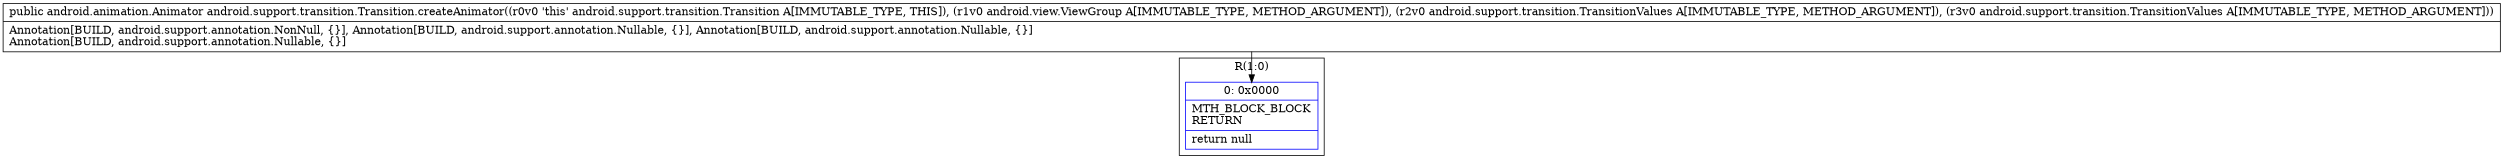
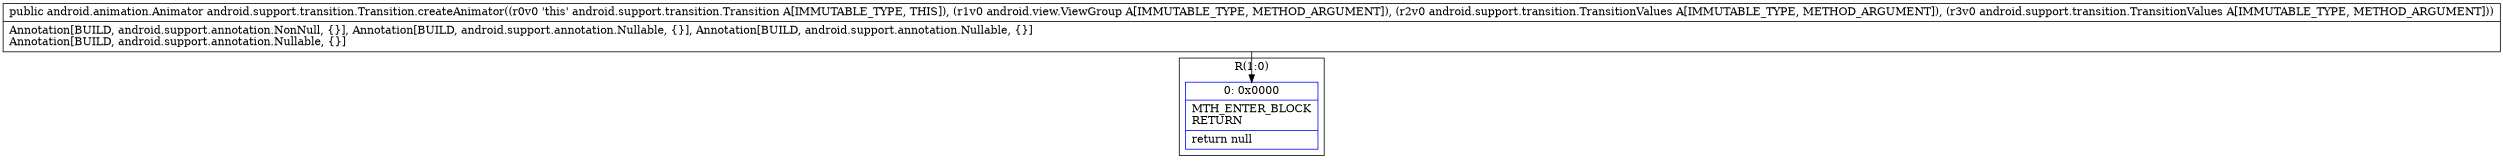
node "0: 0x0000": text "MTH_BLOCK_BLOCK" -> "MTH_ENTER_BLOCK"
